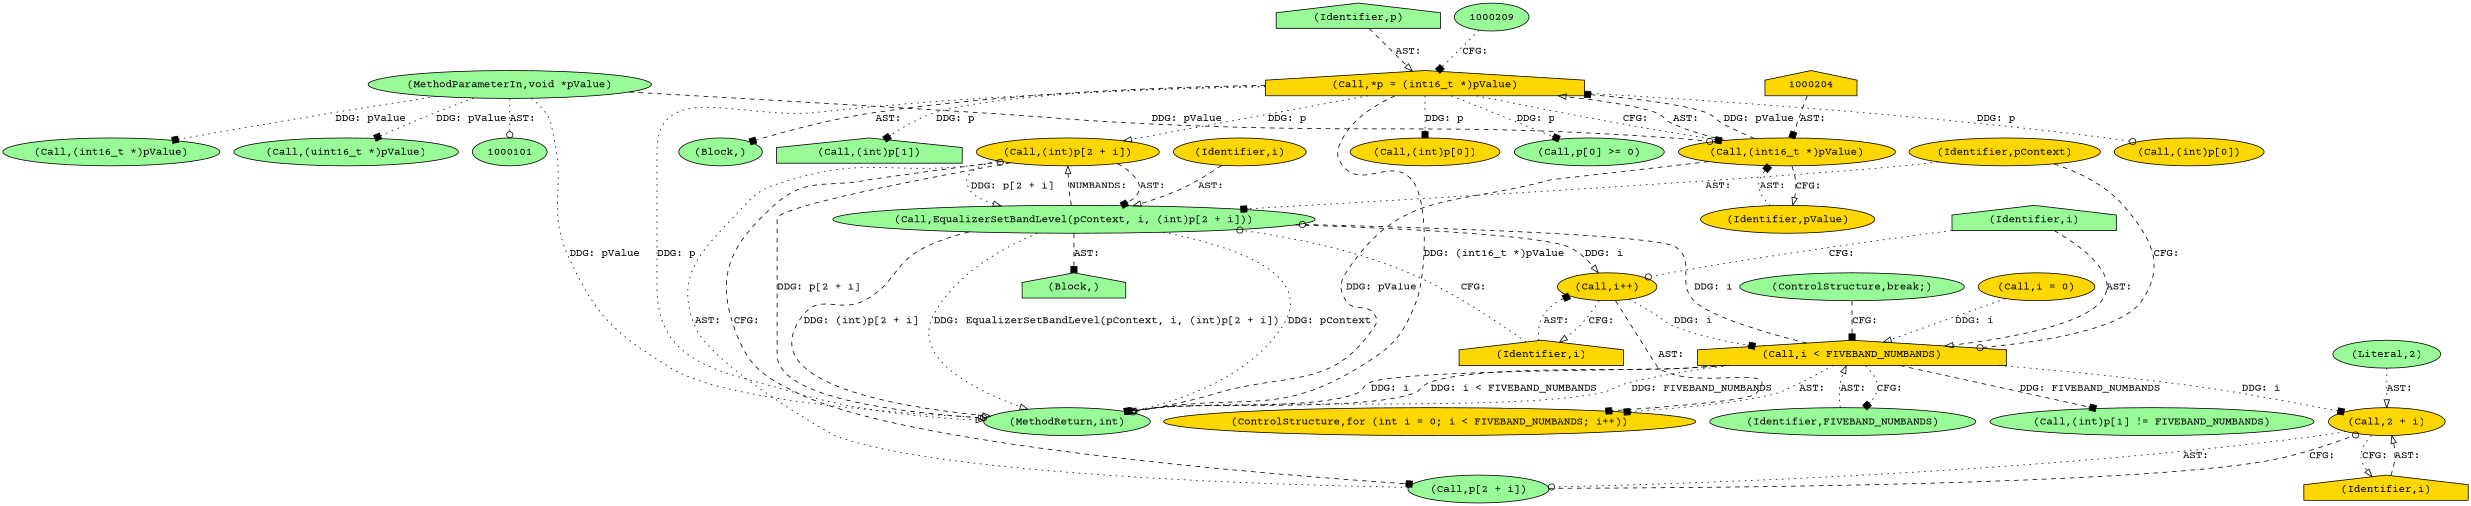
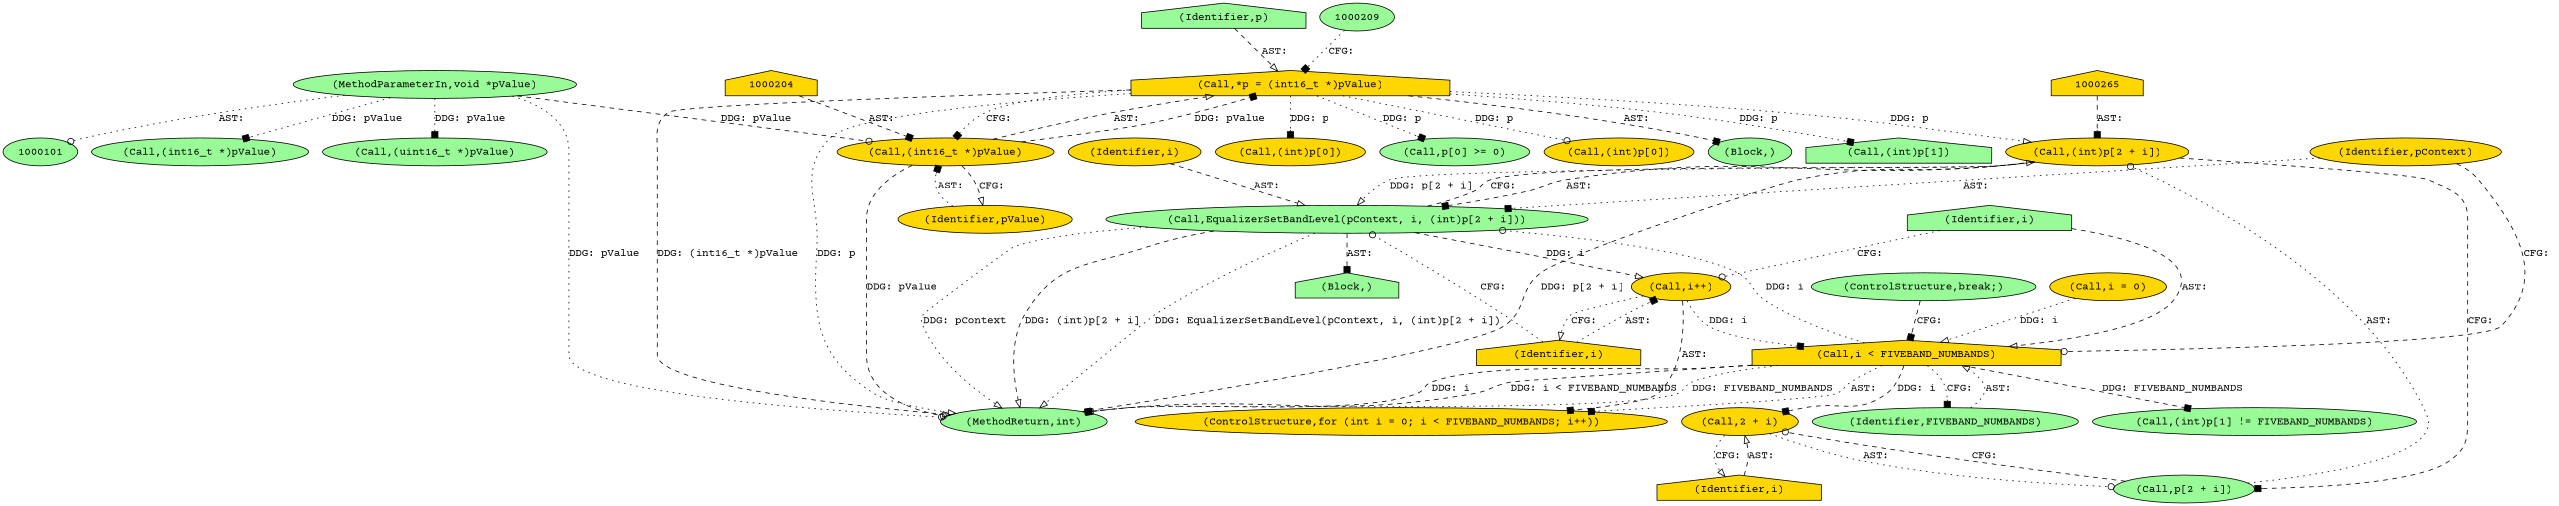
node "1000265": added
edge "(Call,EqualizerSetBandLevel(pContext, i, (int)p[2 + i]))" -> "(Call,(int)p[2 + i])": label "NUMBANDS: " -> "CFG: "
edge "(Call,i < FIVEBAND_NUMBANDS)" -> "(Call,EqualizerSetBandLevel(pContext, i, (int)p[2 + i]))": style dashed -> dotted
node "(Literal,2)": removed
edge "(Call,i < FIVEBAND_NUMBANDS)" -> "(Call,2 + i)": style dotted -> dashed
